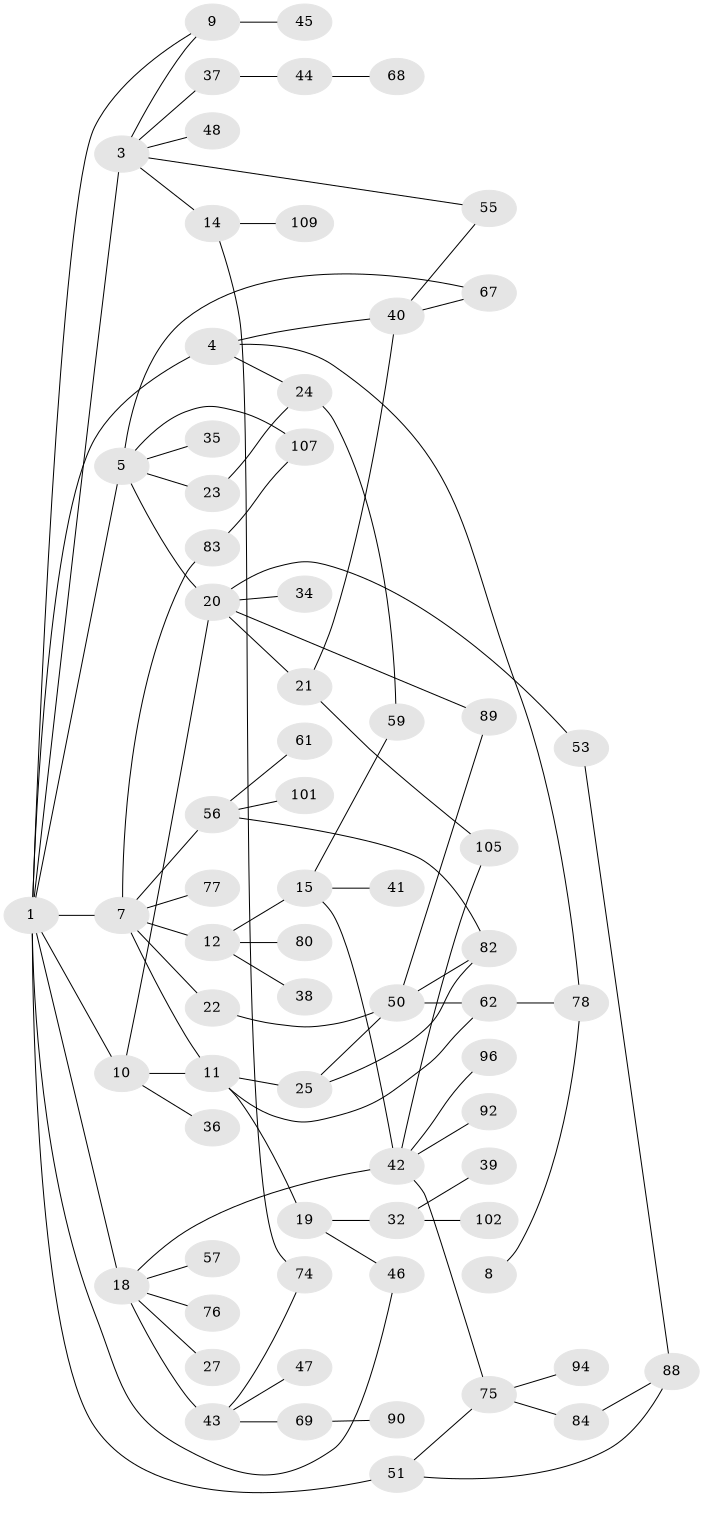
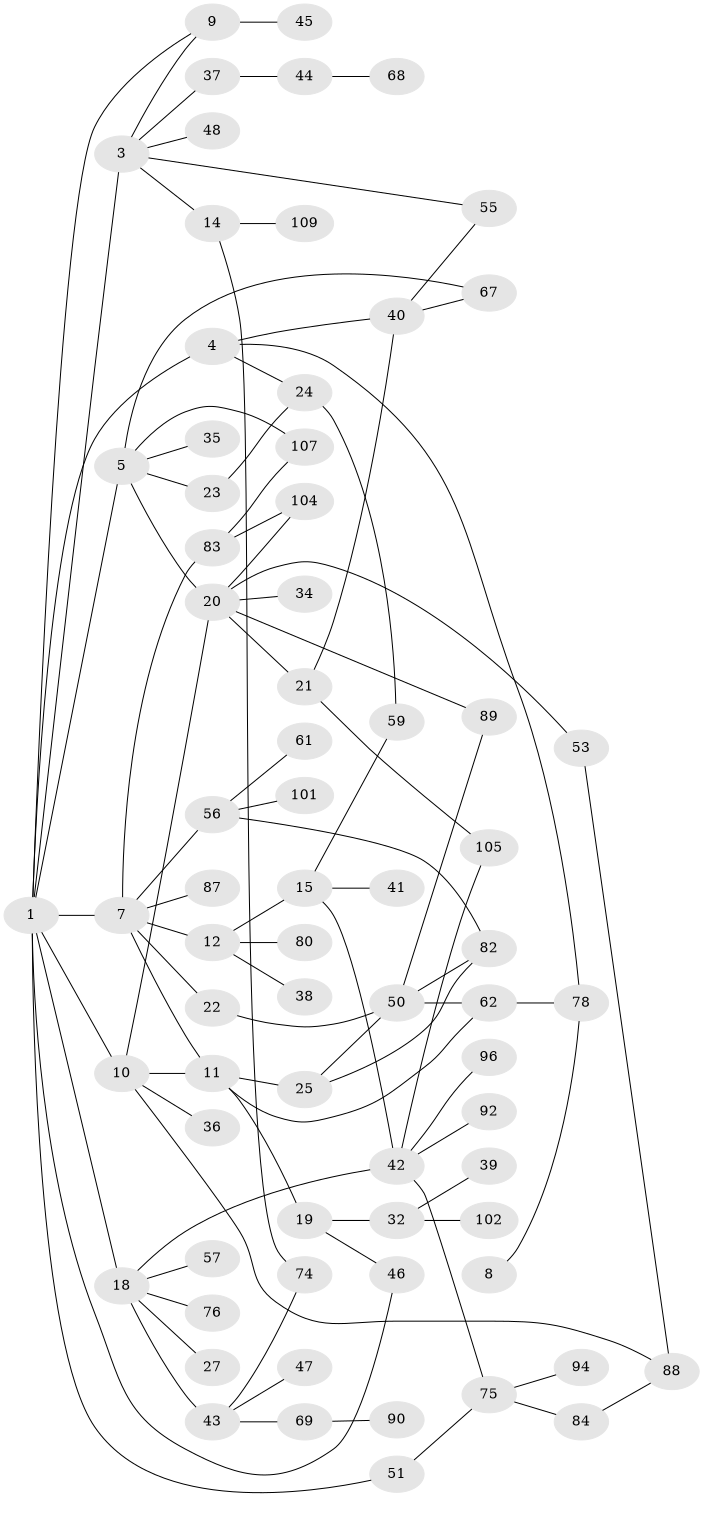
node "104": added
node "77": label "77" -> "87"
edge "88" -- "51": now "88" -- "10"
